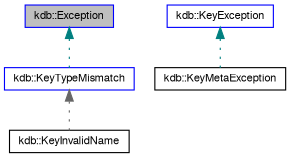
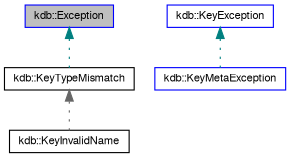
node "kdb::KeyTypeMismatch": color blue -> black
node "kdb::KeyMetaException": color black -> blue
